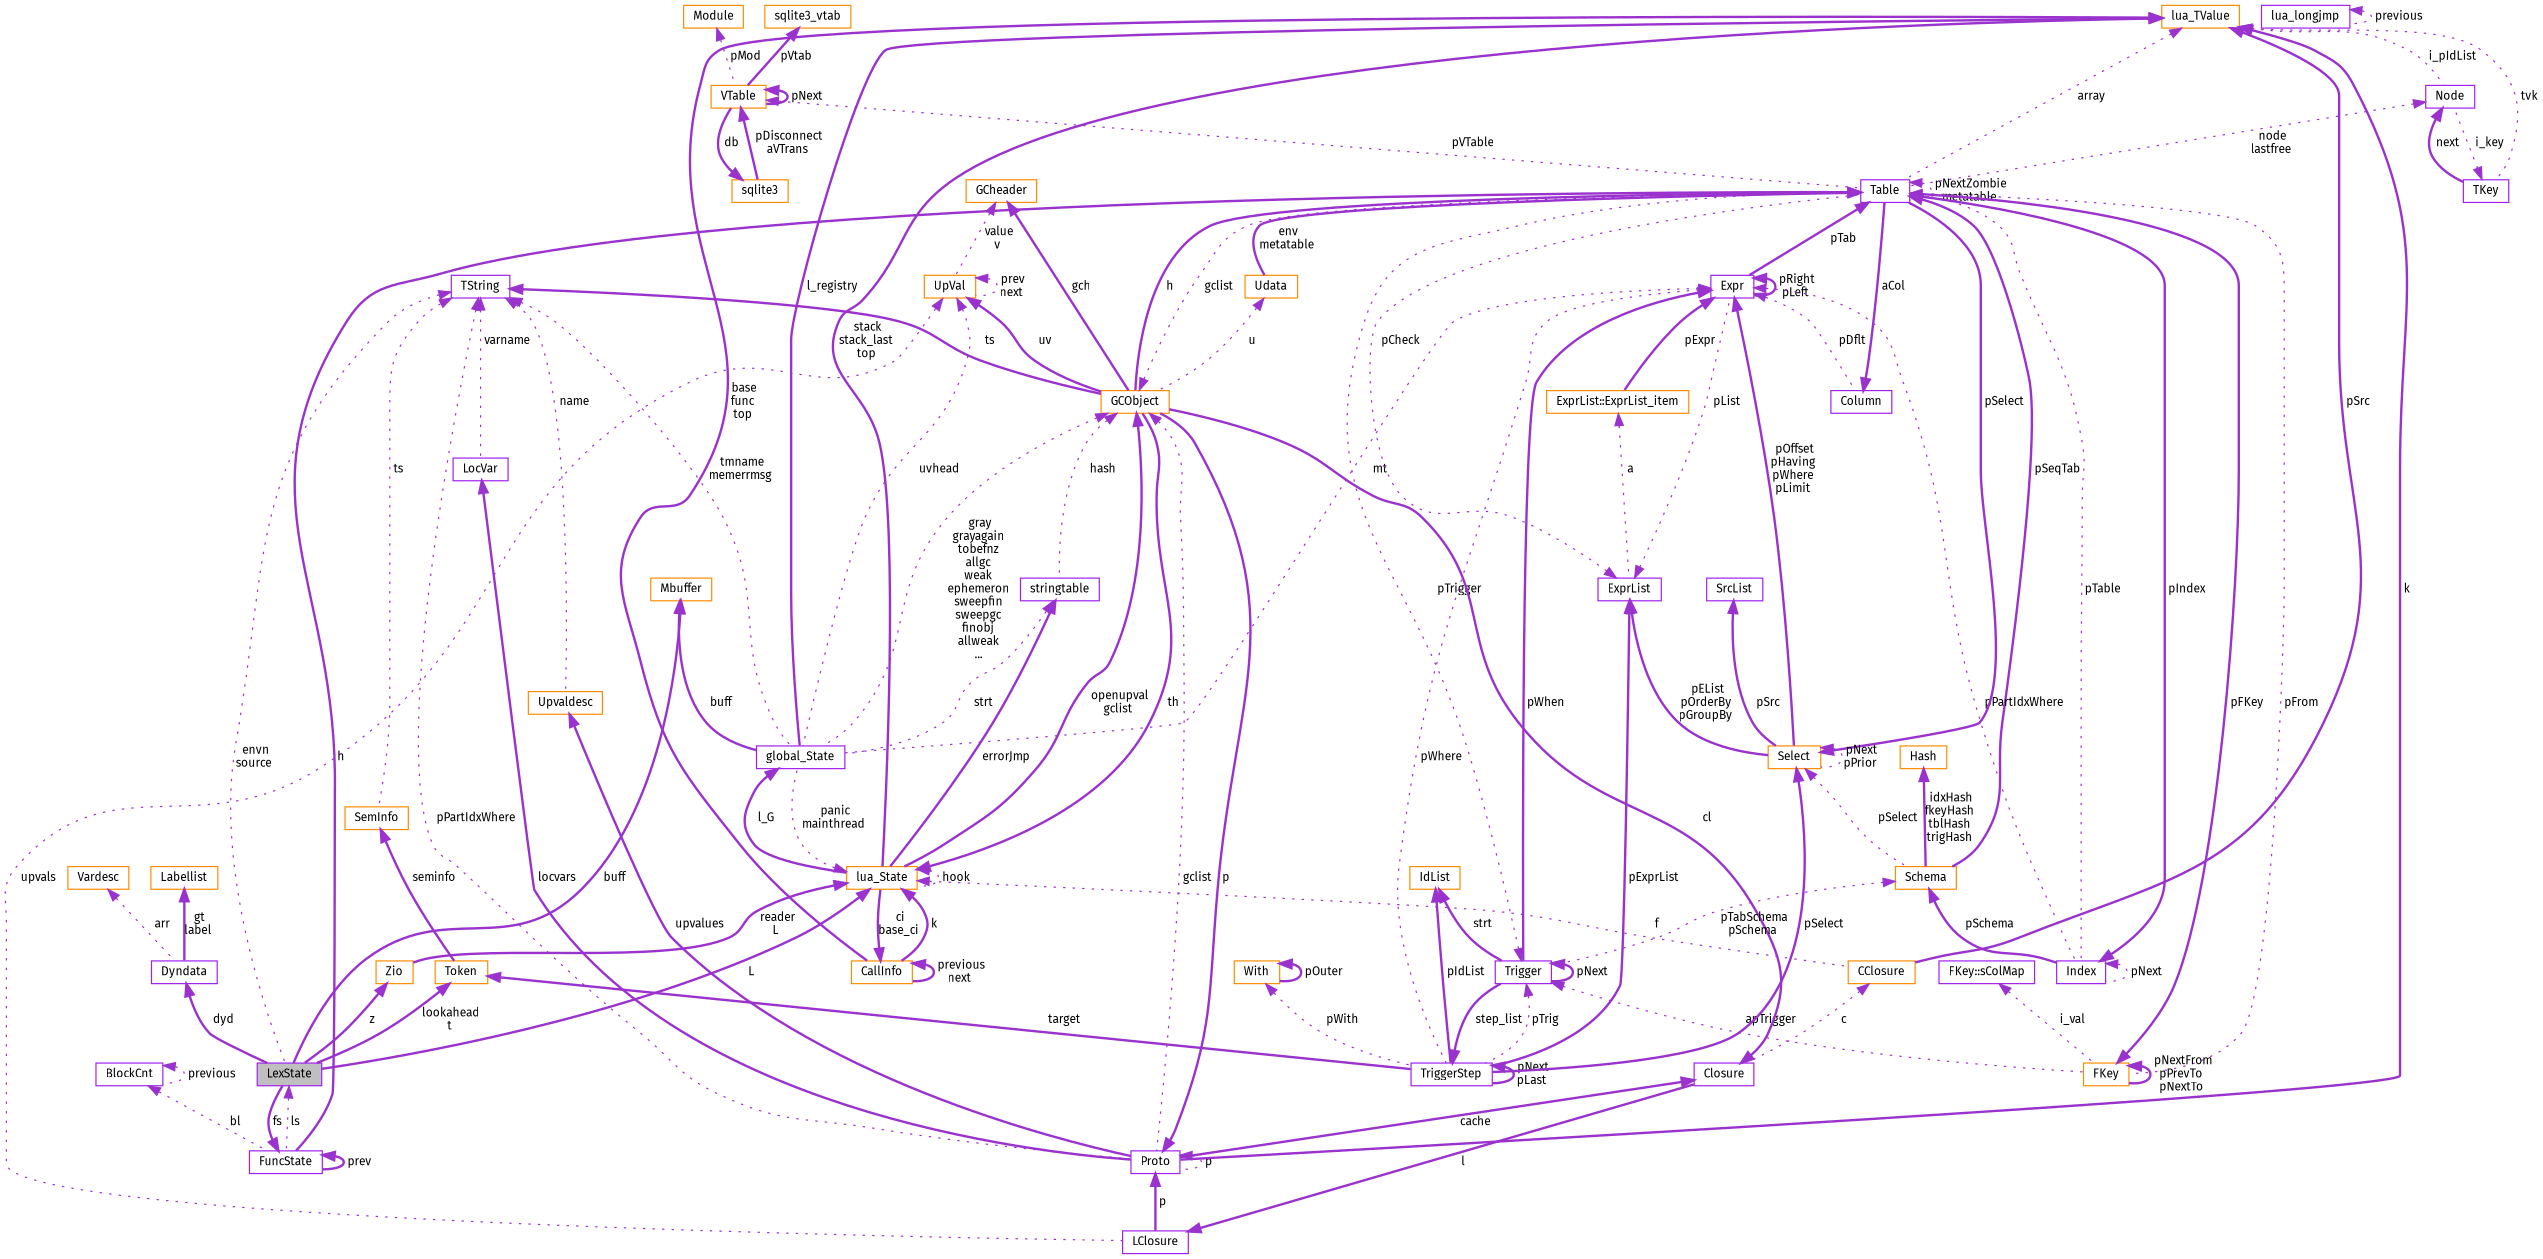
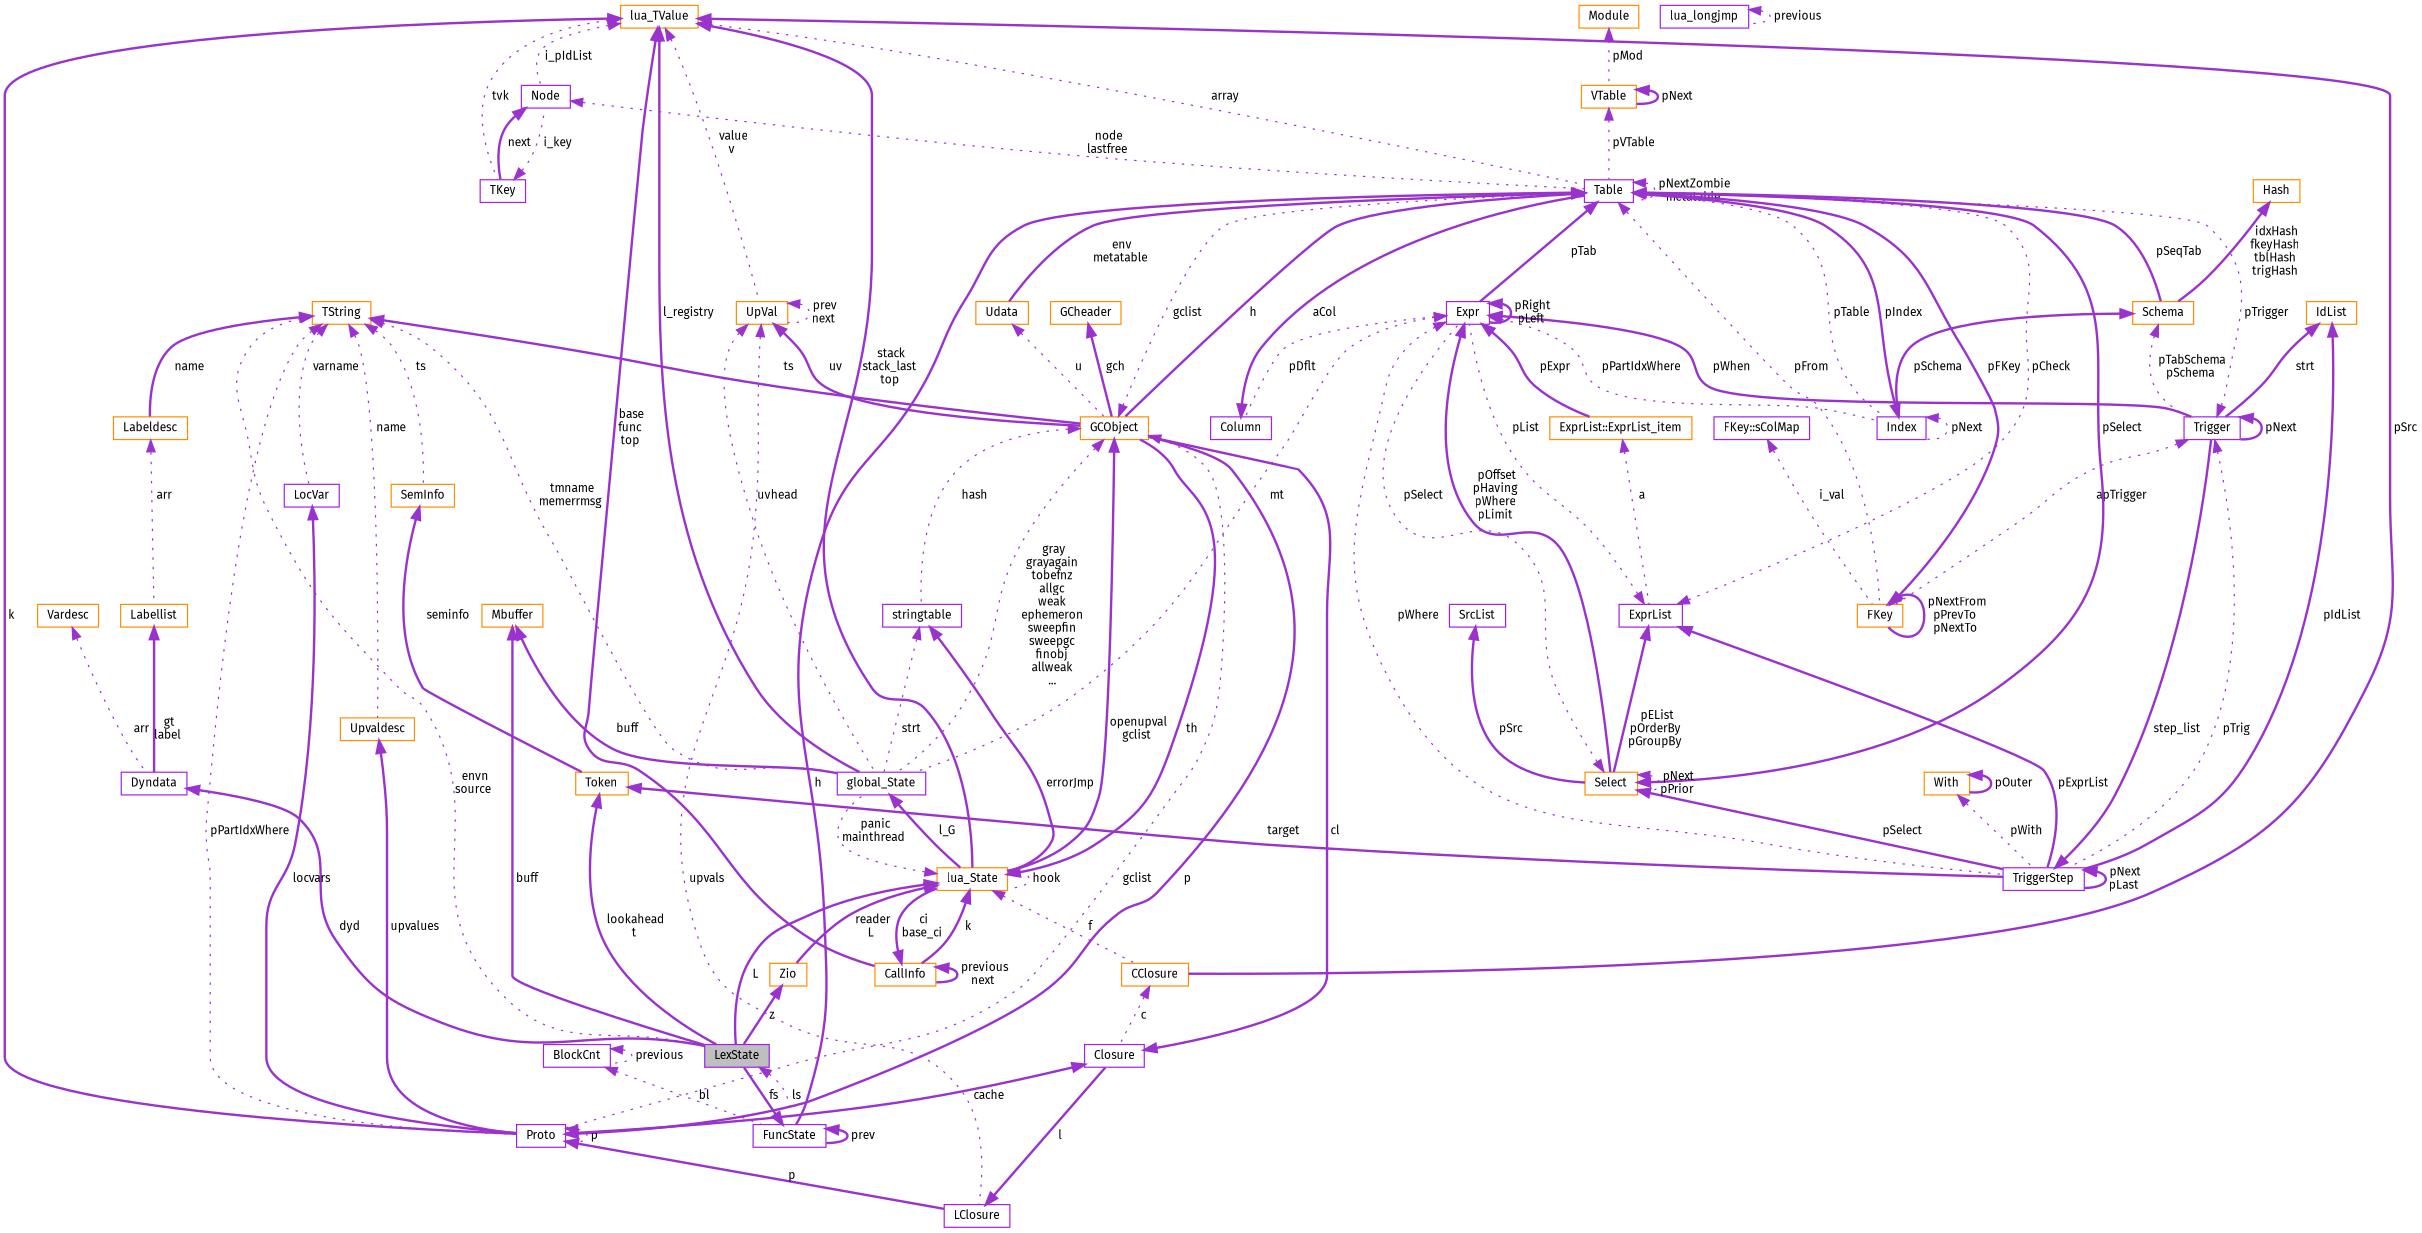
node "sqlite3_vtab": removed
node "sqlite3": removed
edge "UpVal" -> "GCheader": now "UpVal" -> "lua_TValue"
node "TString": color purple -> darkorange
node "Labeldesc": added
edge "Schema" -> "Select": now "Expr" -> "Select"
